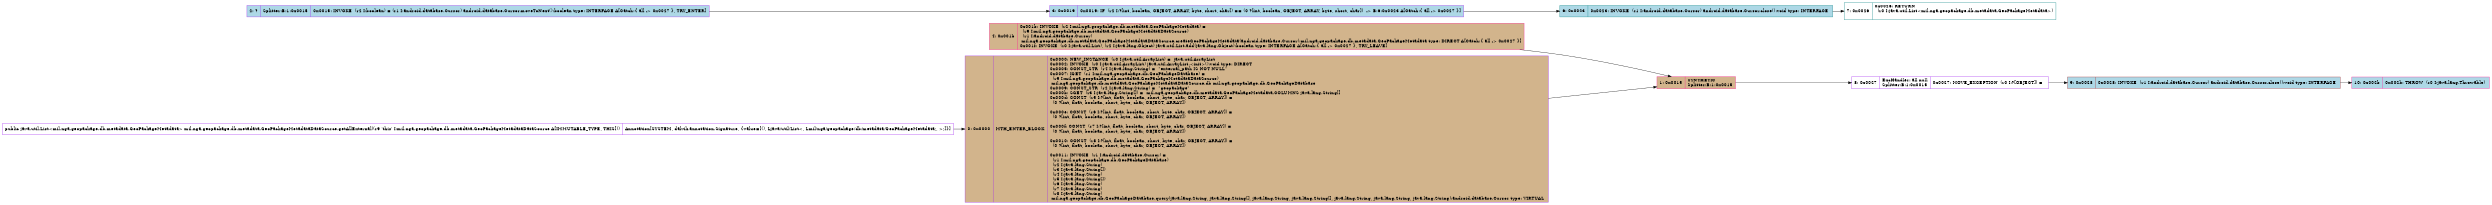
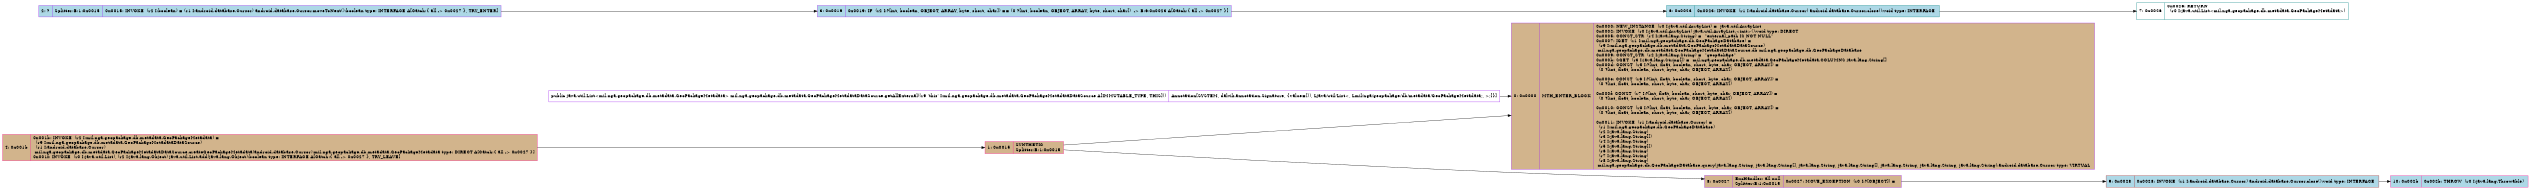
node "8: 0x0027": fillcolor white -> tan
edge "0: 0x0000" -> "1: 0x0015": reversed
